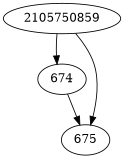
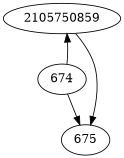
edge "2105750859" -> "674": reversed
